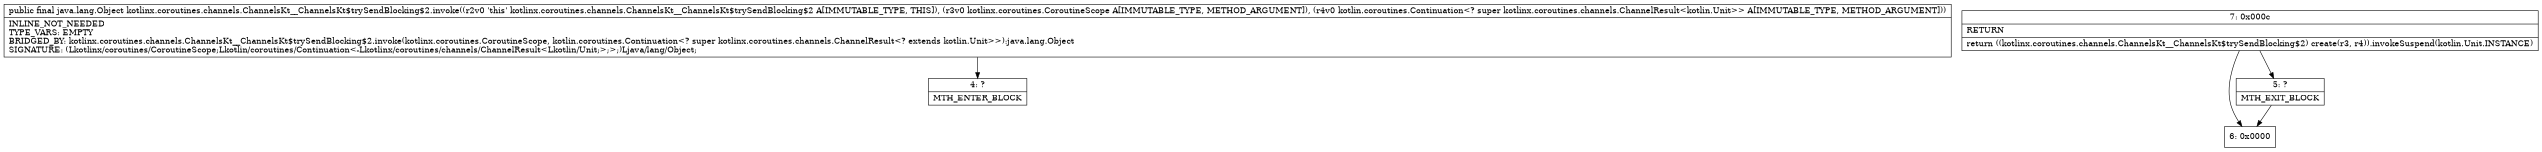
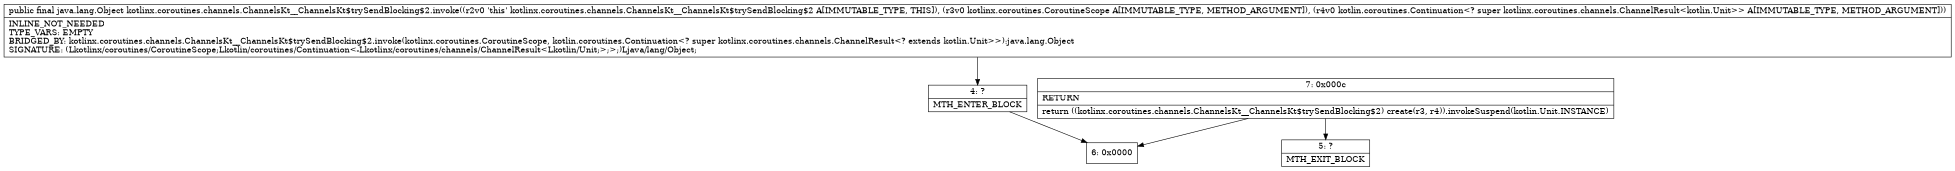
edge "5: ?" -> "6: 0x0000": now "4: ?" -> "6: 0x0000"
